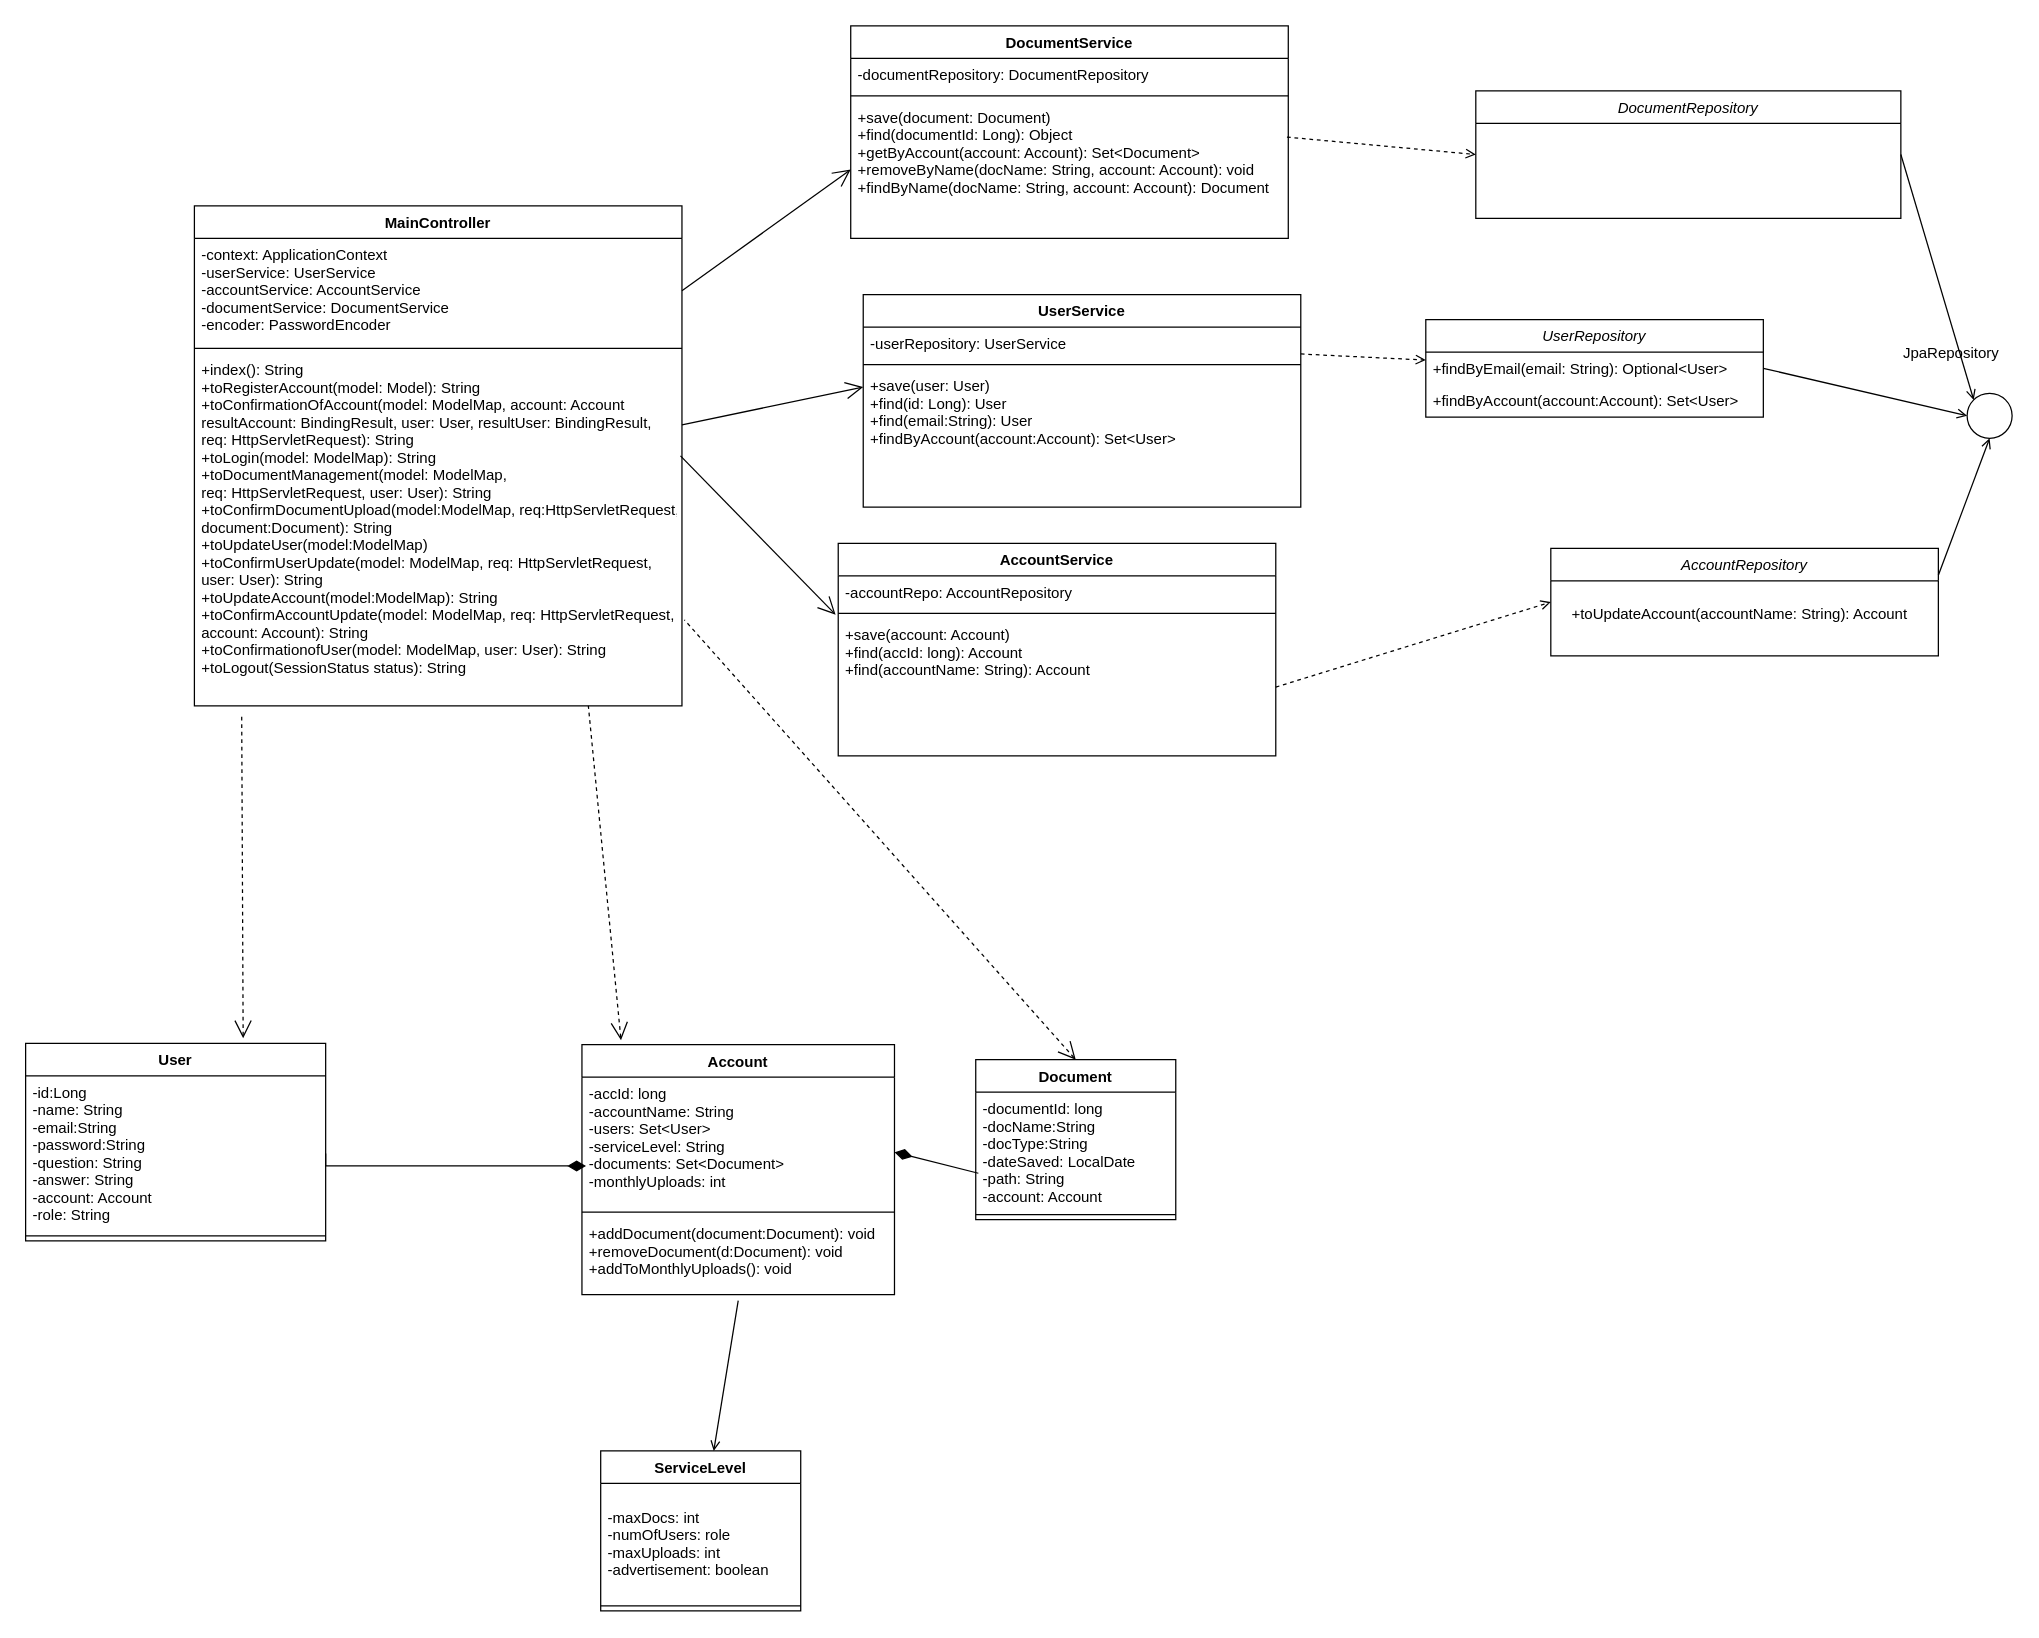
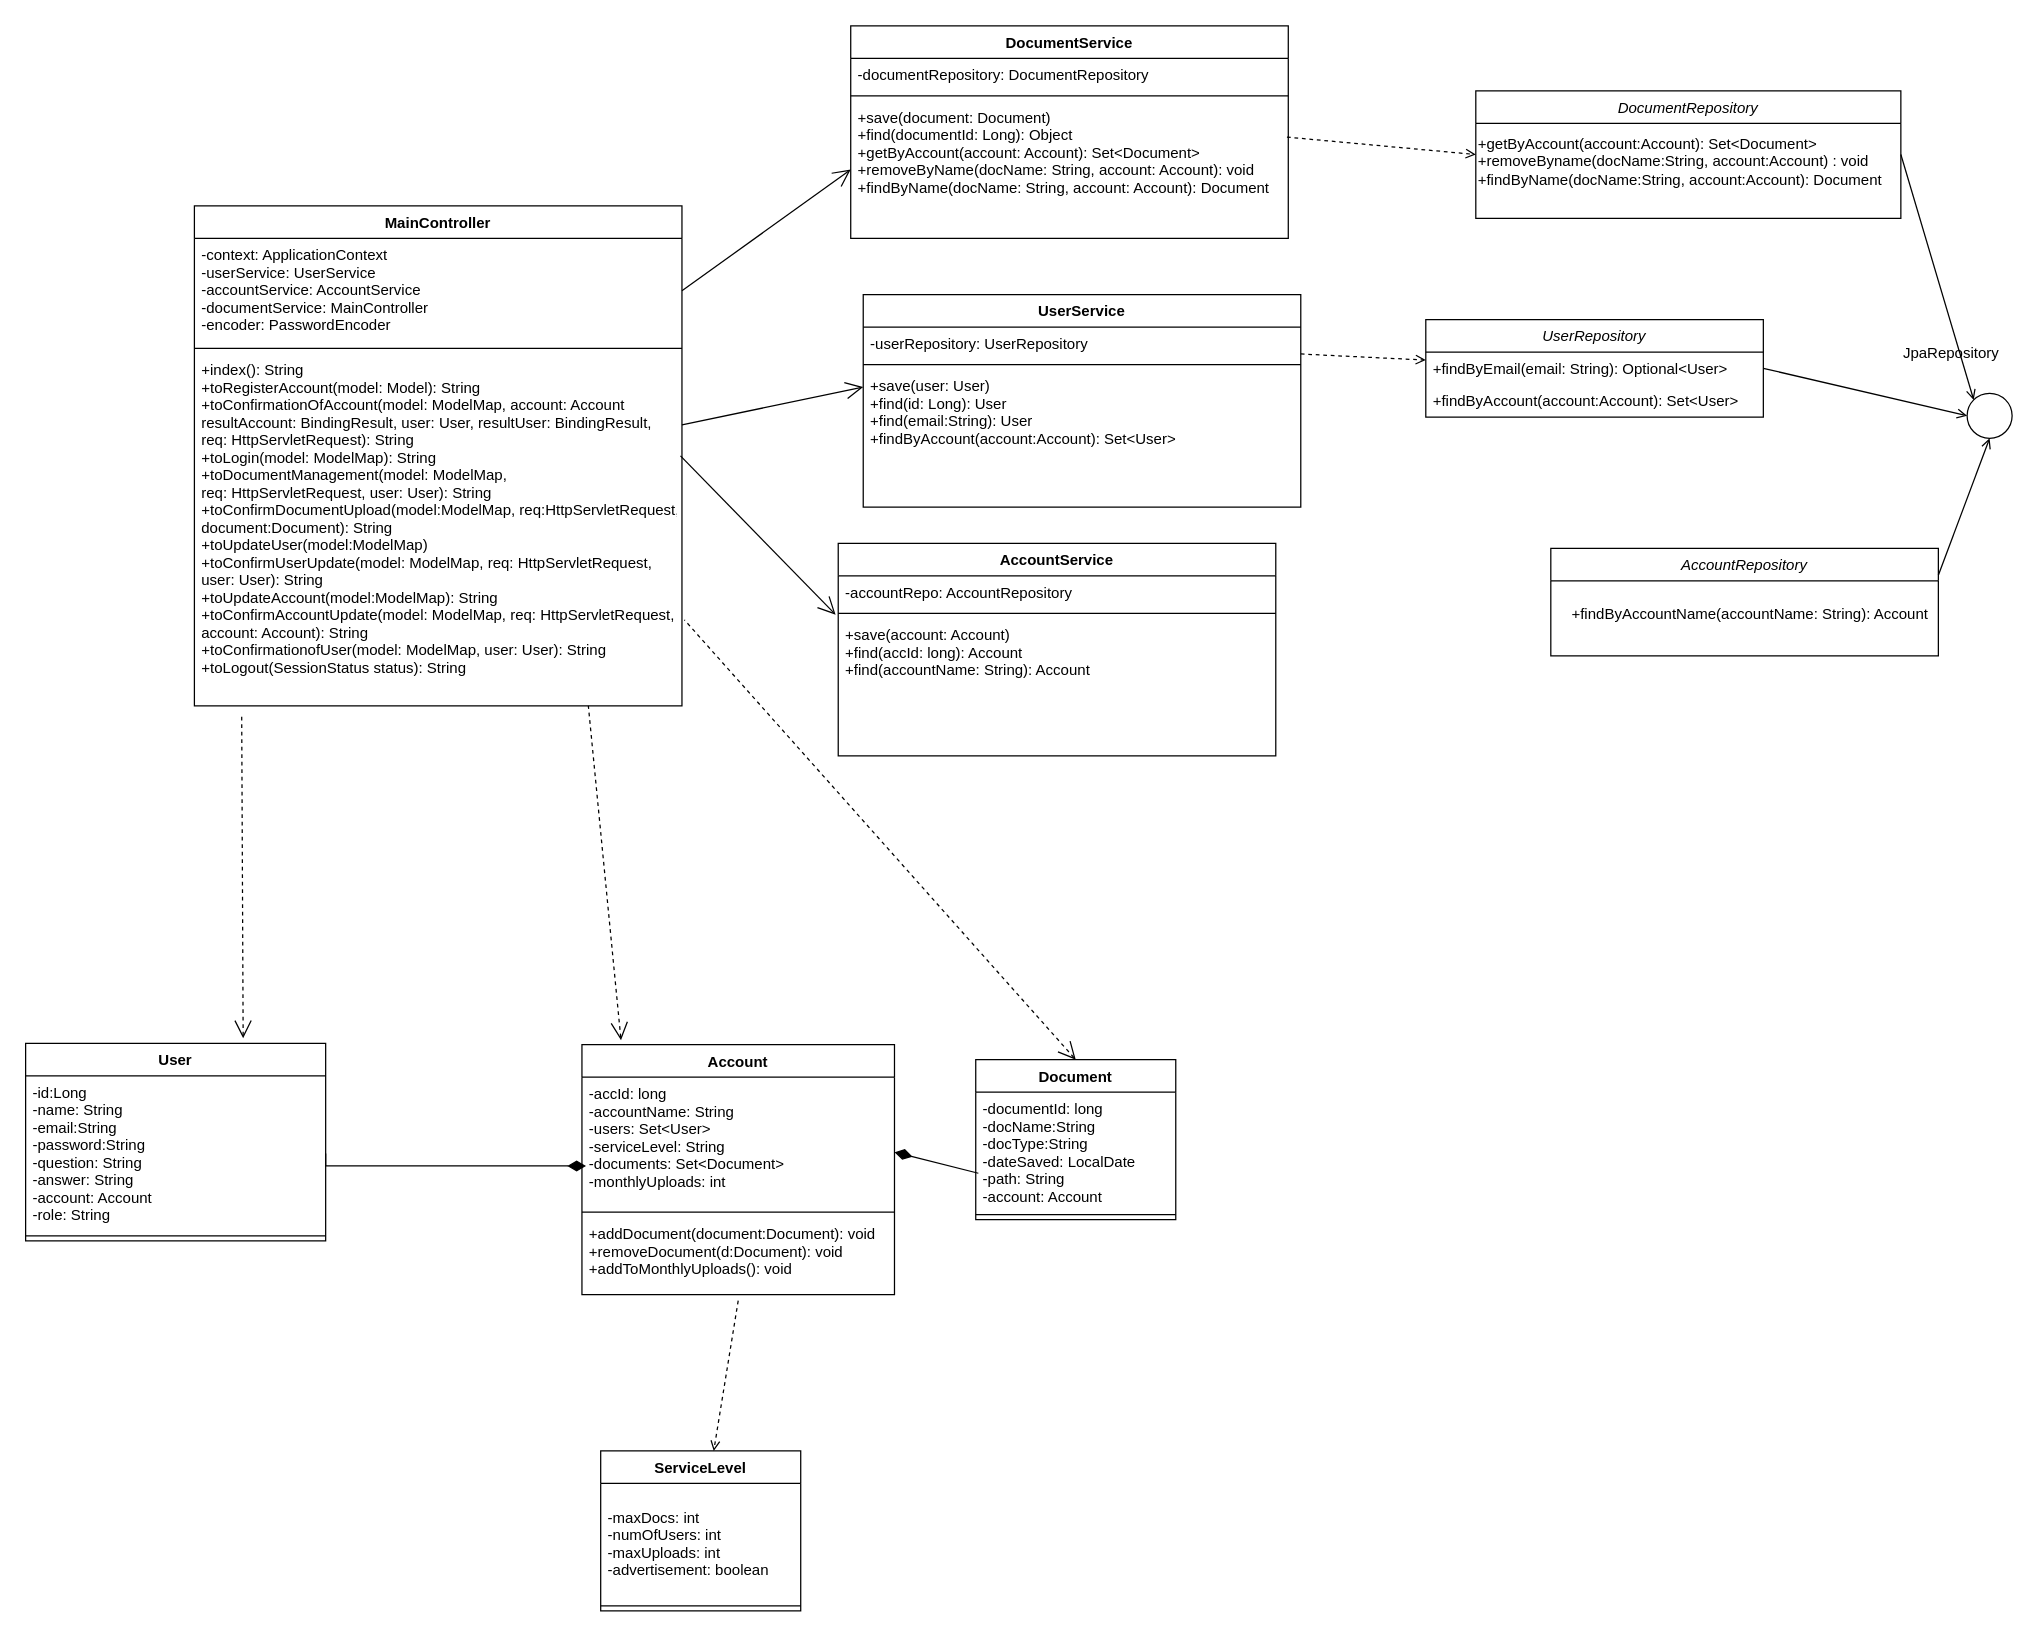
node "+getByAccount(account:Account): Set<Document> +removeByname(docName:String, account:Account) : void +findByName(docName:String, account:Account): Document": added
node "-context: ApplicationContext -userService: UserService -accountService: AccountService -documentService: DocumentService -encoder: PasswordEncoder": label "-context: ApplicationContext -userService: UserService -accountService: AccountService -documentService: DocumentService -encoder: PasswordEncoder" -> "-context: ApplicationContext -userService: UserService -accountService: AccountService -documentService: MainController -encoder: PasswordEncoder"
node "-userRepository: UserService": label "-userRepository: UserService" -> "-userRepository: UserRepository"
node "+toUpdateAccount(accountName: String): Account": label "+toUpdateAccount(accountName: String): Account" -> "+findByAccountName(accountName: String): Account"
edge "+save(account: Account) +find(accId: long): Account +find(accountName: String): Account" -> "AccountRepository": removed
edge "+addDocument(document:Document): void +removeDocument(d:Document): void +addToMonthlyUploads(): void" -> "ServiceLevel": style solid -> dashed
node "-maxDocs: int -numOfUsers: role -maxUploads: int -advertisement: boolean": label "-maxDocs: int -numOfUsers: role -maxUploads: int -advertisement: boolean" -> "-maxDocs: int -numOfUsers: int -maxUploads: int -advertisement: boolean"
